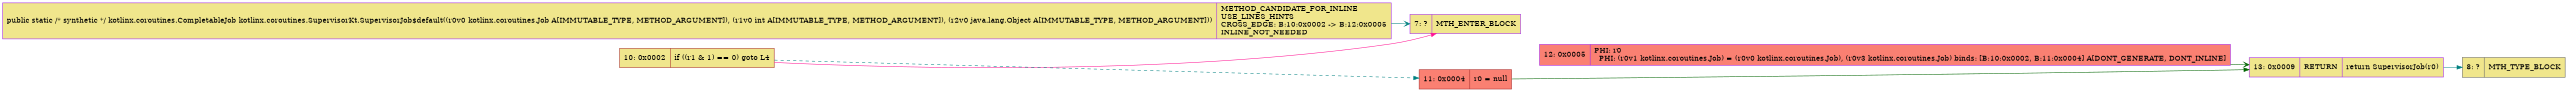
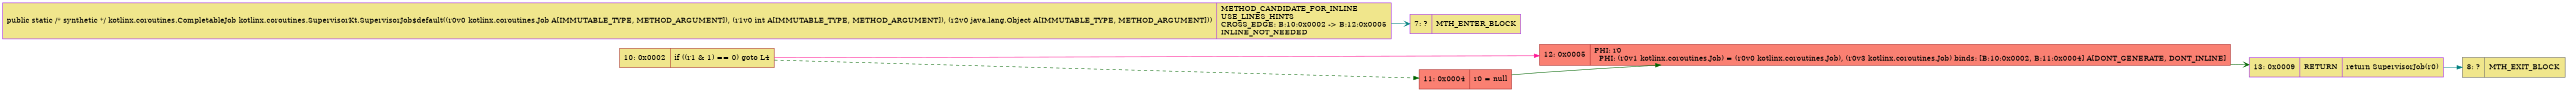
node "12: 0x0005": color purple -> brown
edge "10: 0x0002" -> "7: ?": now "10: 0x0002" -> "12: 0x0005"
node "8: ?": text "MTH_TYPE_BLOCK" -> "MTH_EXIT_BLOCK"
edge "10: 0x0002" -> "11: 0x0004": color teal -> darkgreen
edge "11: 0x0004" -> "13: 0x0009": now "11: 0x0004" -> "12: 0x0005"
